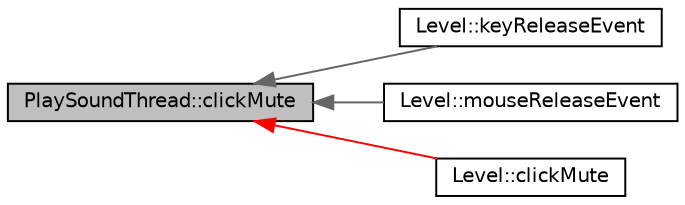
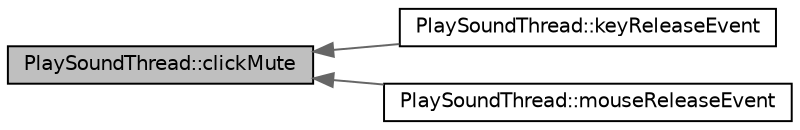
node "Level::keyReleaseEvent": label "Level::keyReleaseEvent" -> "PlaySoundThread::keyReleaseEvent"
node "Level::mouseReleaseEvent": label "Level::mouseReleaseEvent" -> "PlaySoundThread::mouseReleaseEvent"
node "Level::clickMute": removed
